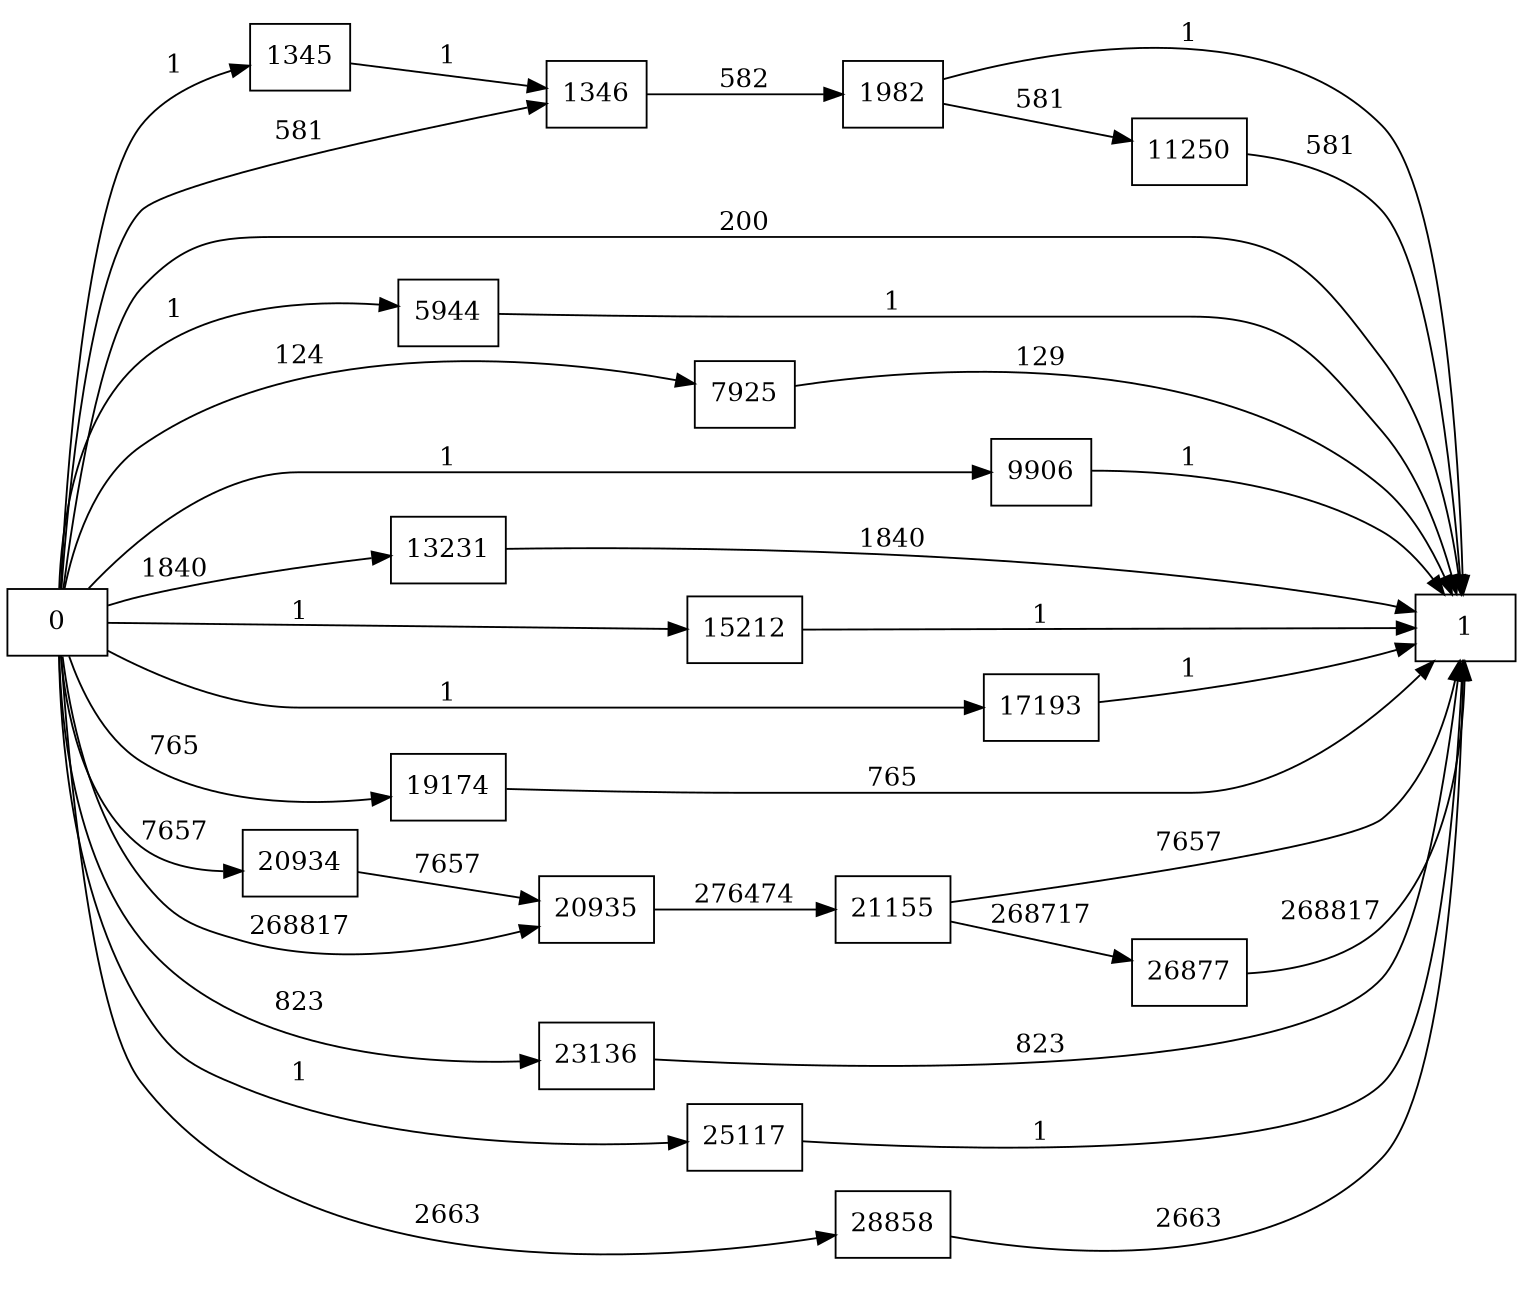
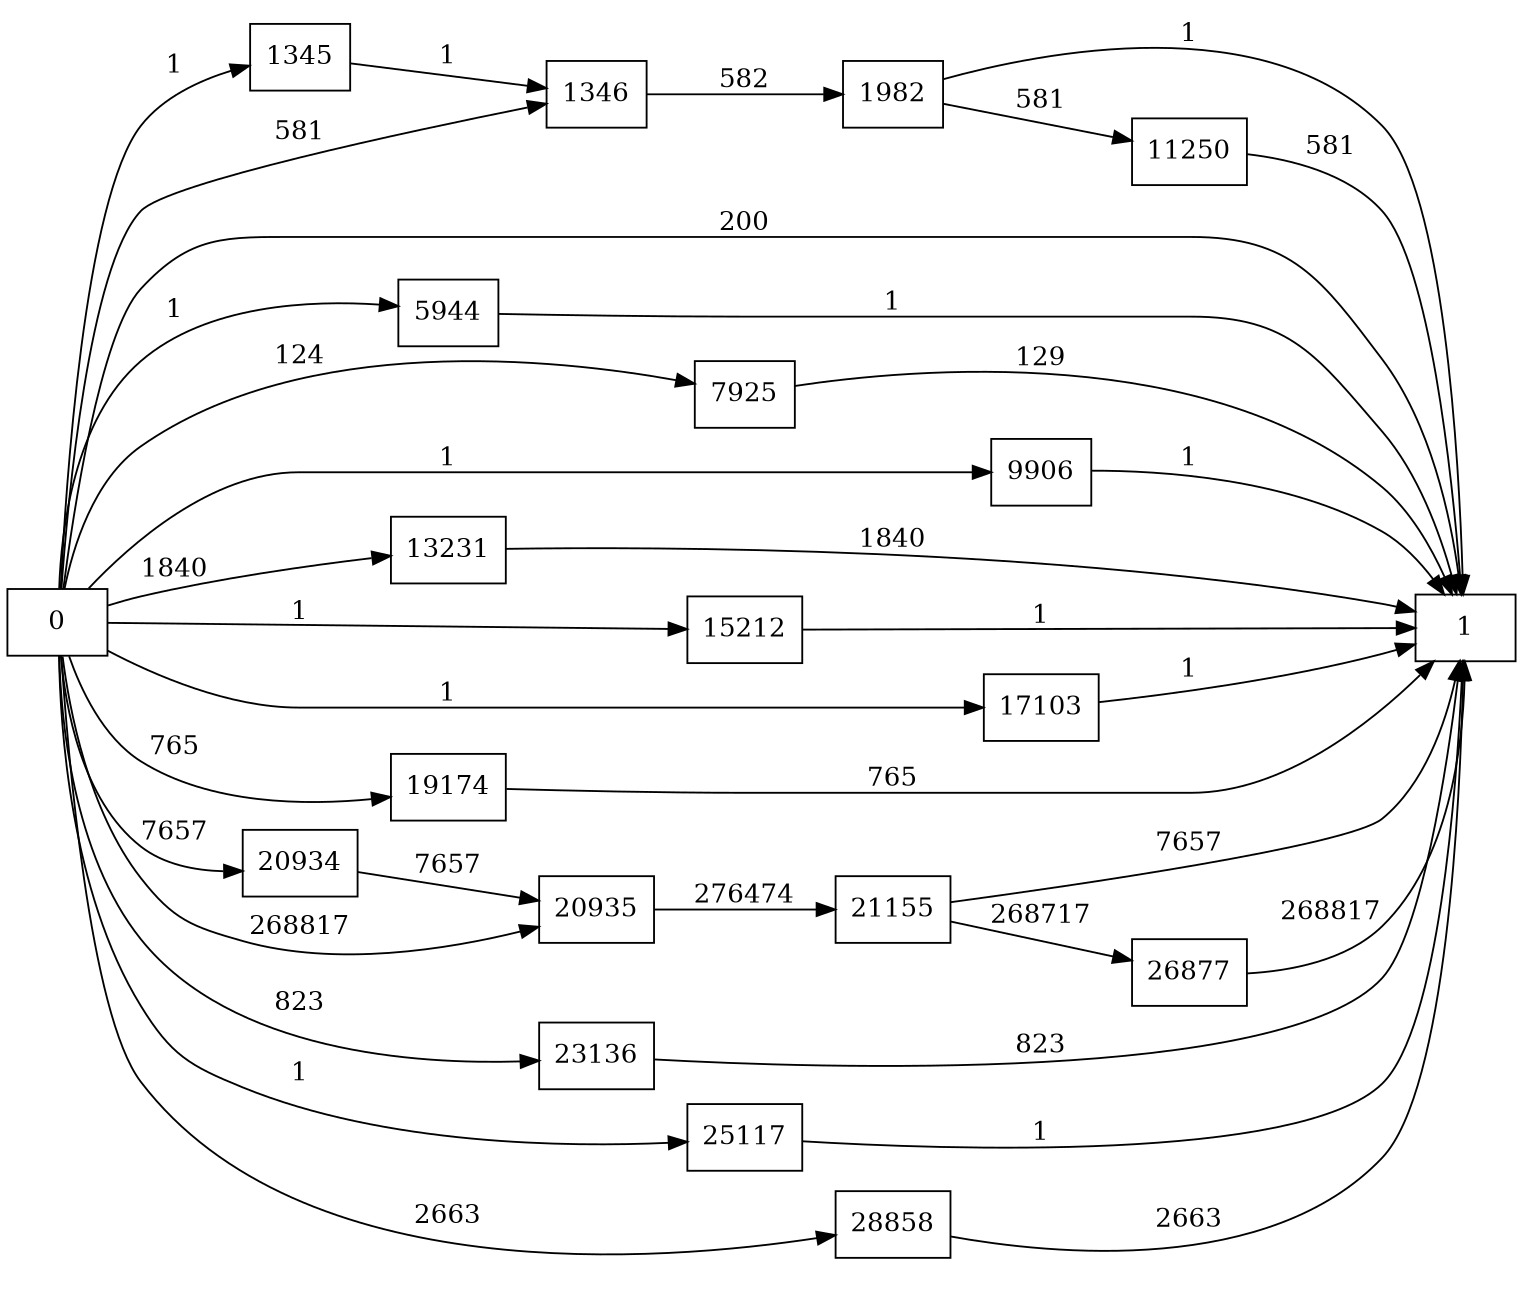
node "17193": label "17193" -> "17103"
